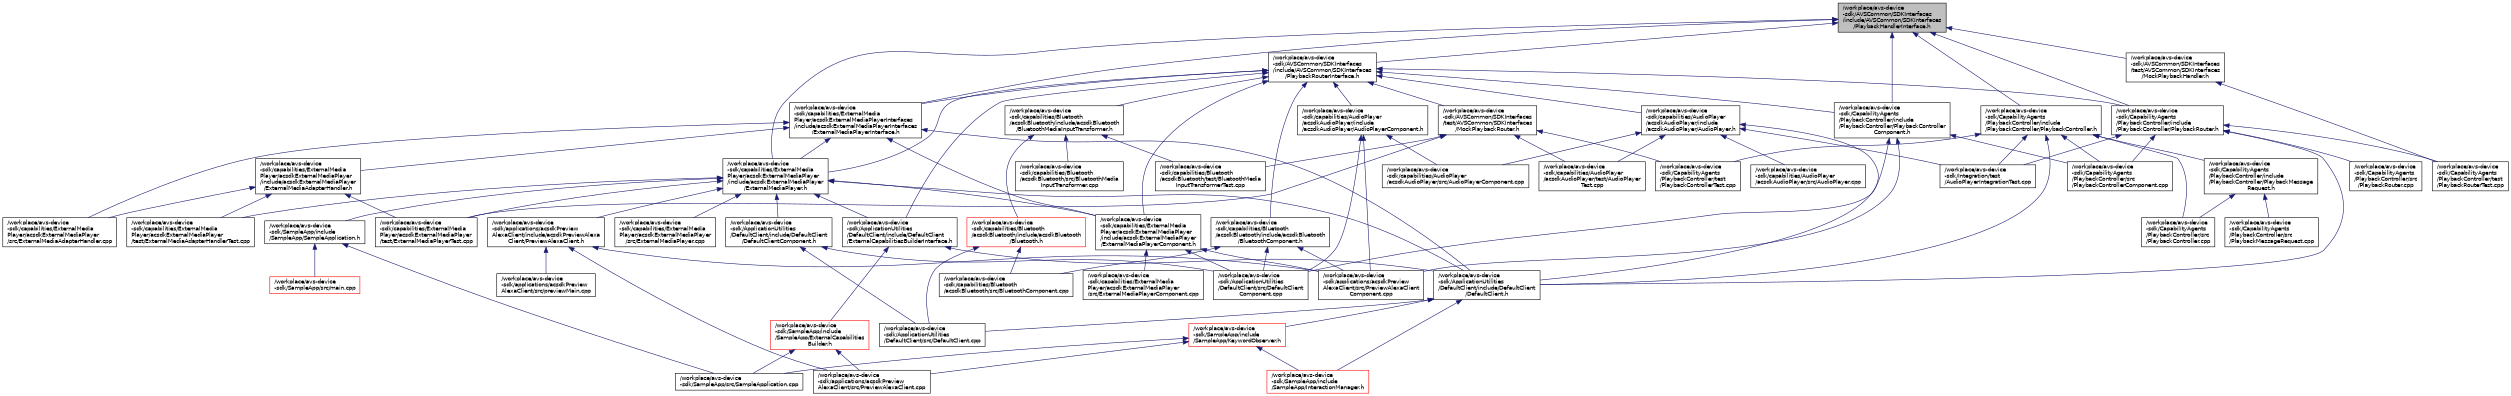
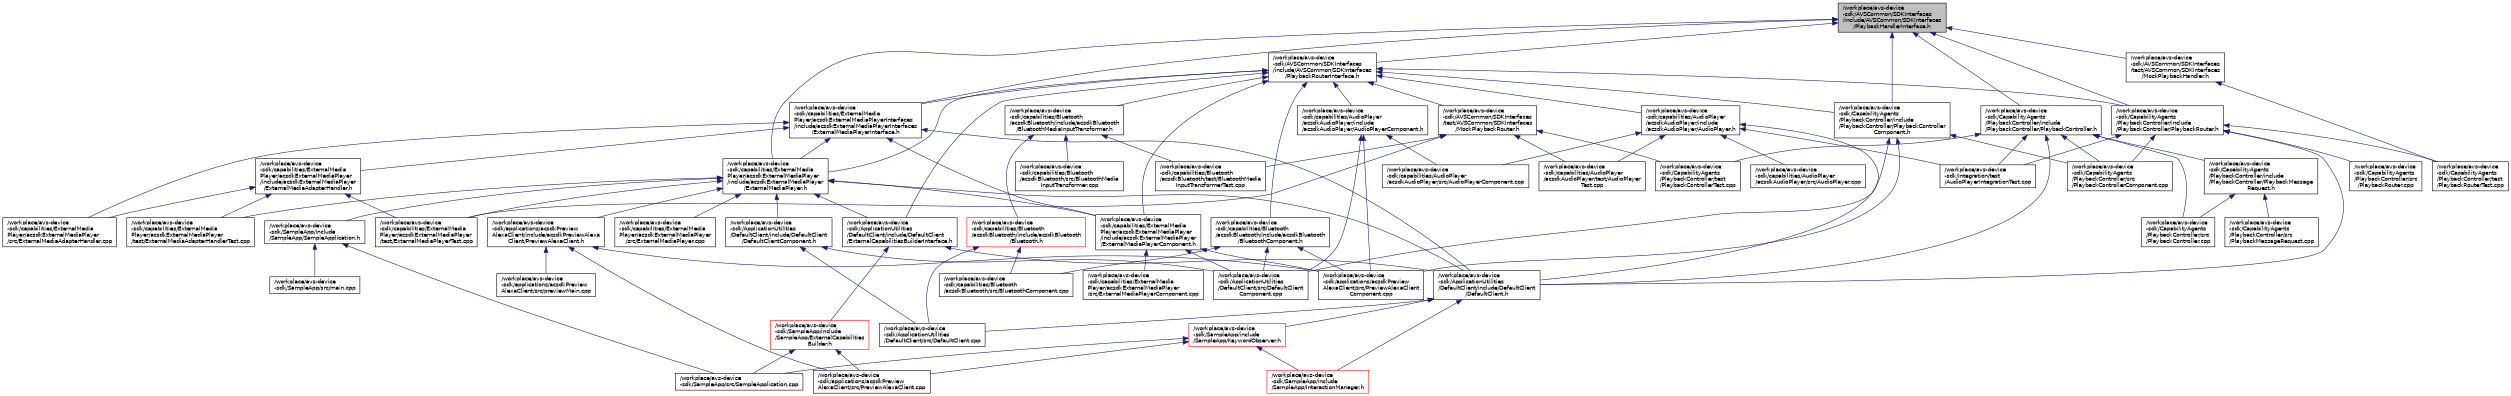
node "/workplace/avs-device -sdk/SampleApp/src/main.cpp": color red -> black
